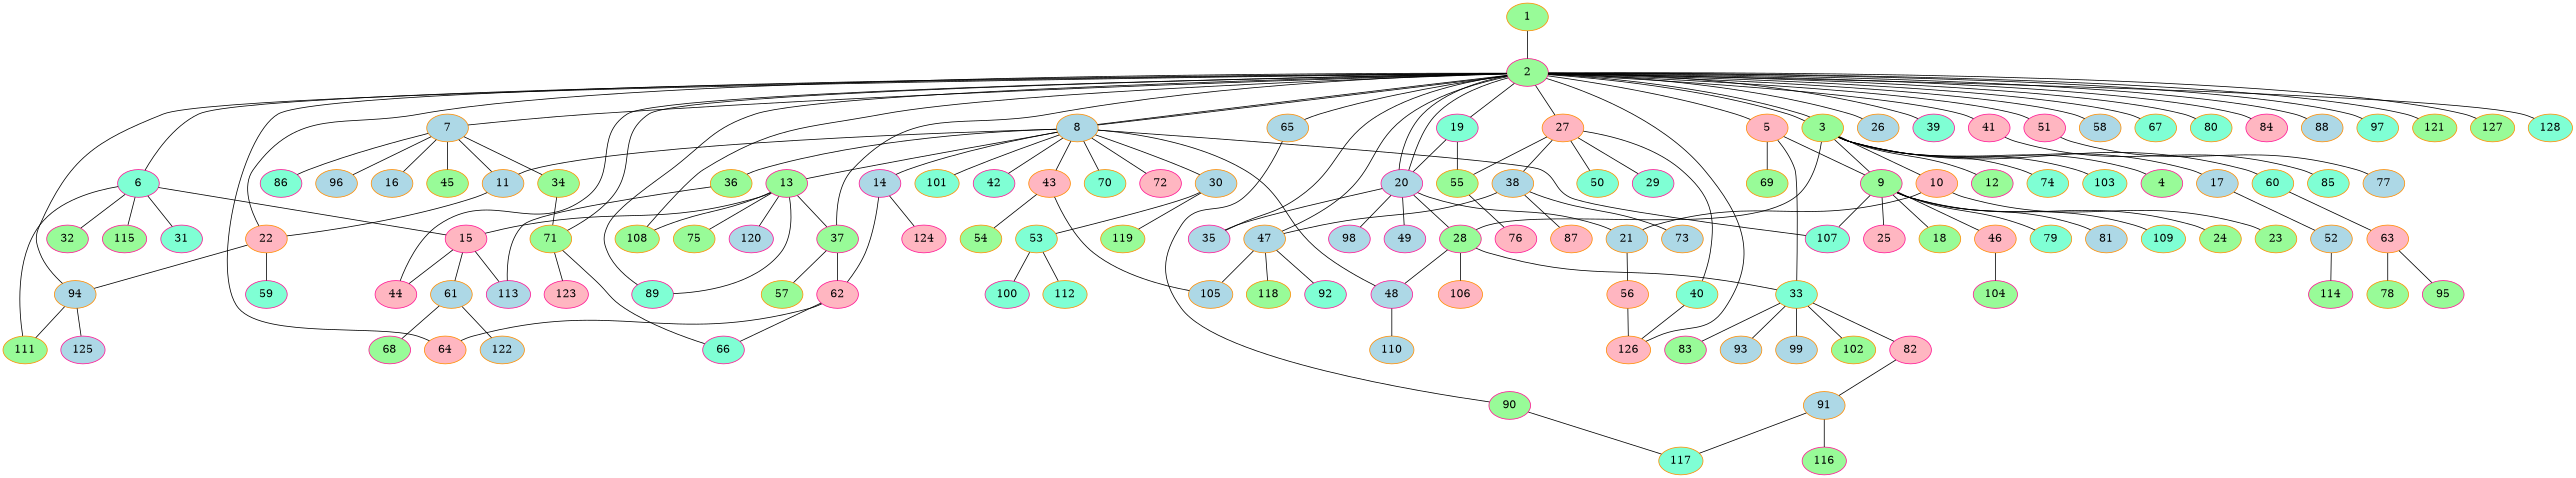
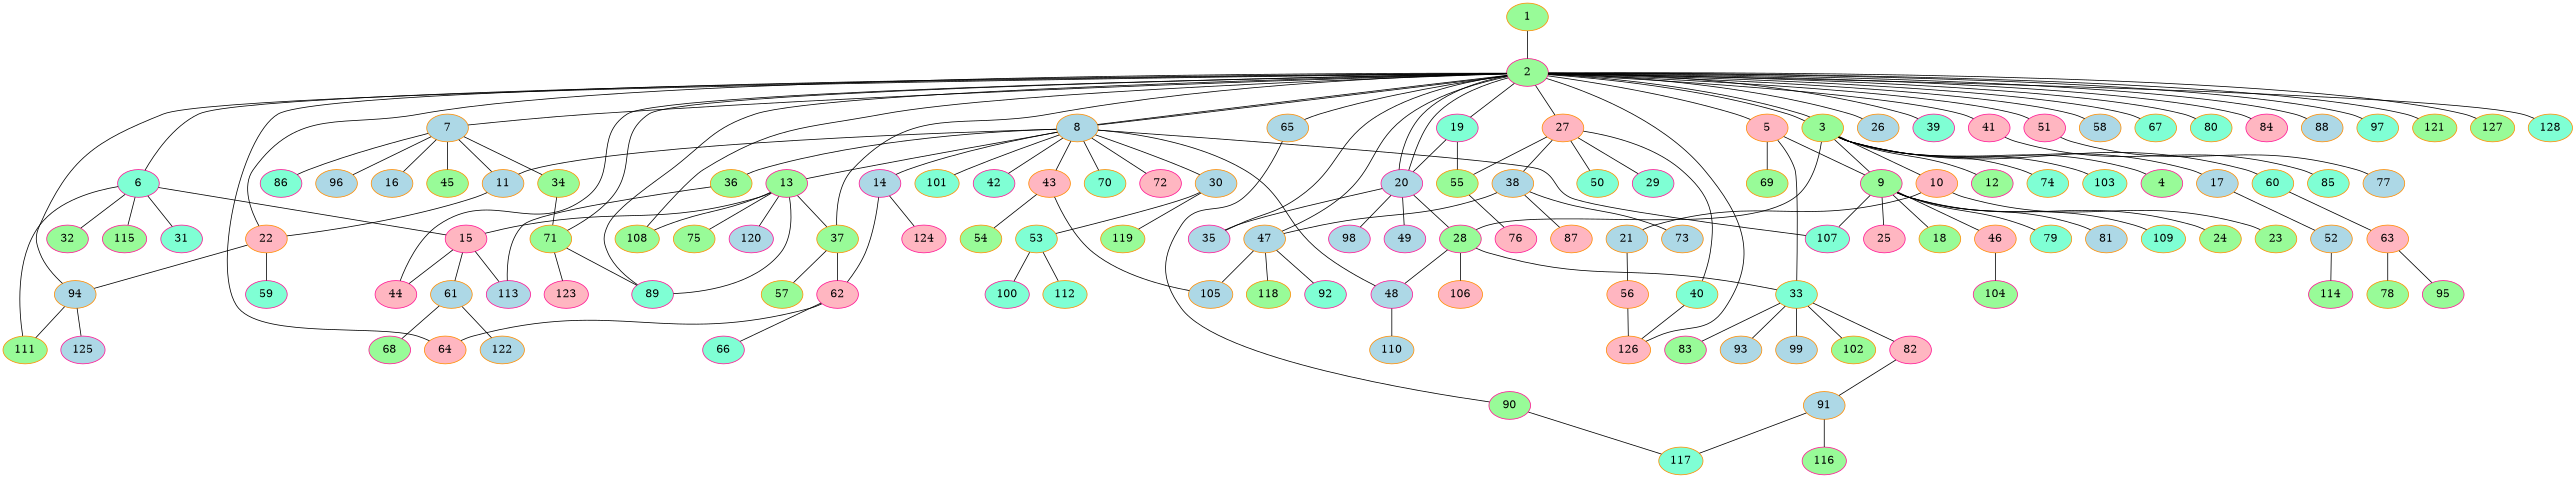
edge "20" -- "21": removed
node "37": color deeppink -> darkorange
edge "71" -- "66": now "71" -- "89"
